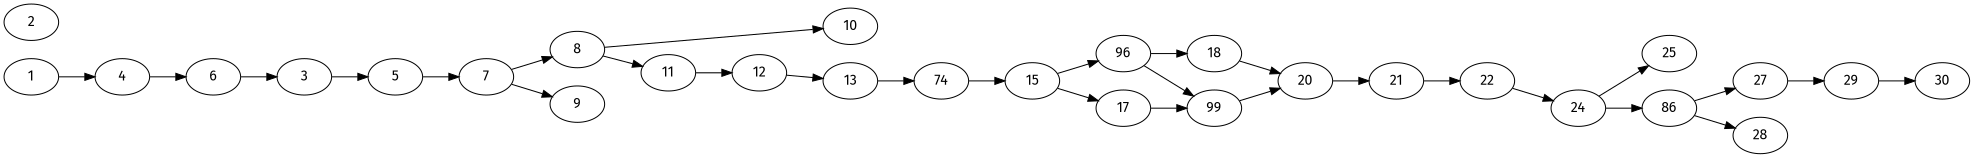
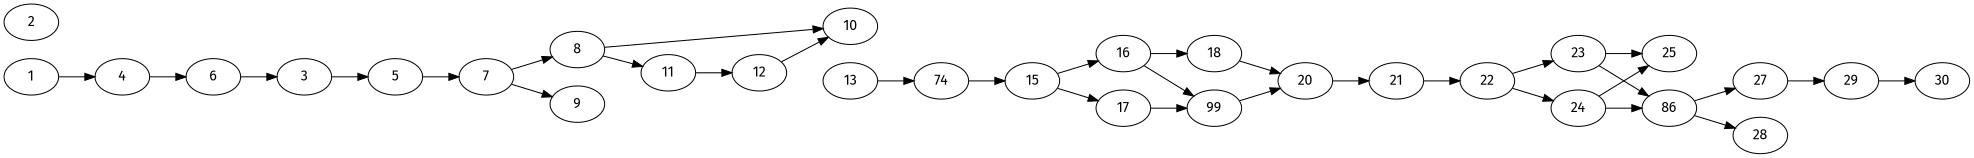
node "96": label "96" -> "16"
node "23": added
edge "12" -> "13": now "12" -> "10"
